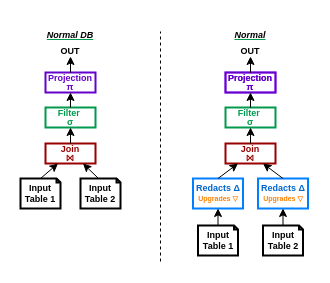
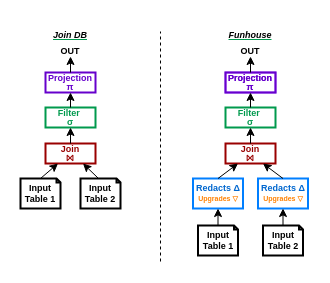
node "Normal DB": label "Normal DB" -> "Join DB"
node "Normal": label "Normal" -> "Funhouse"
